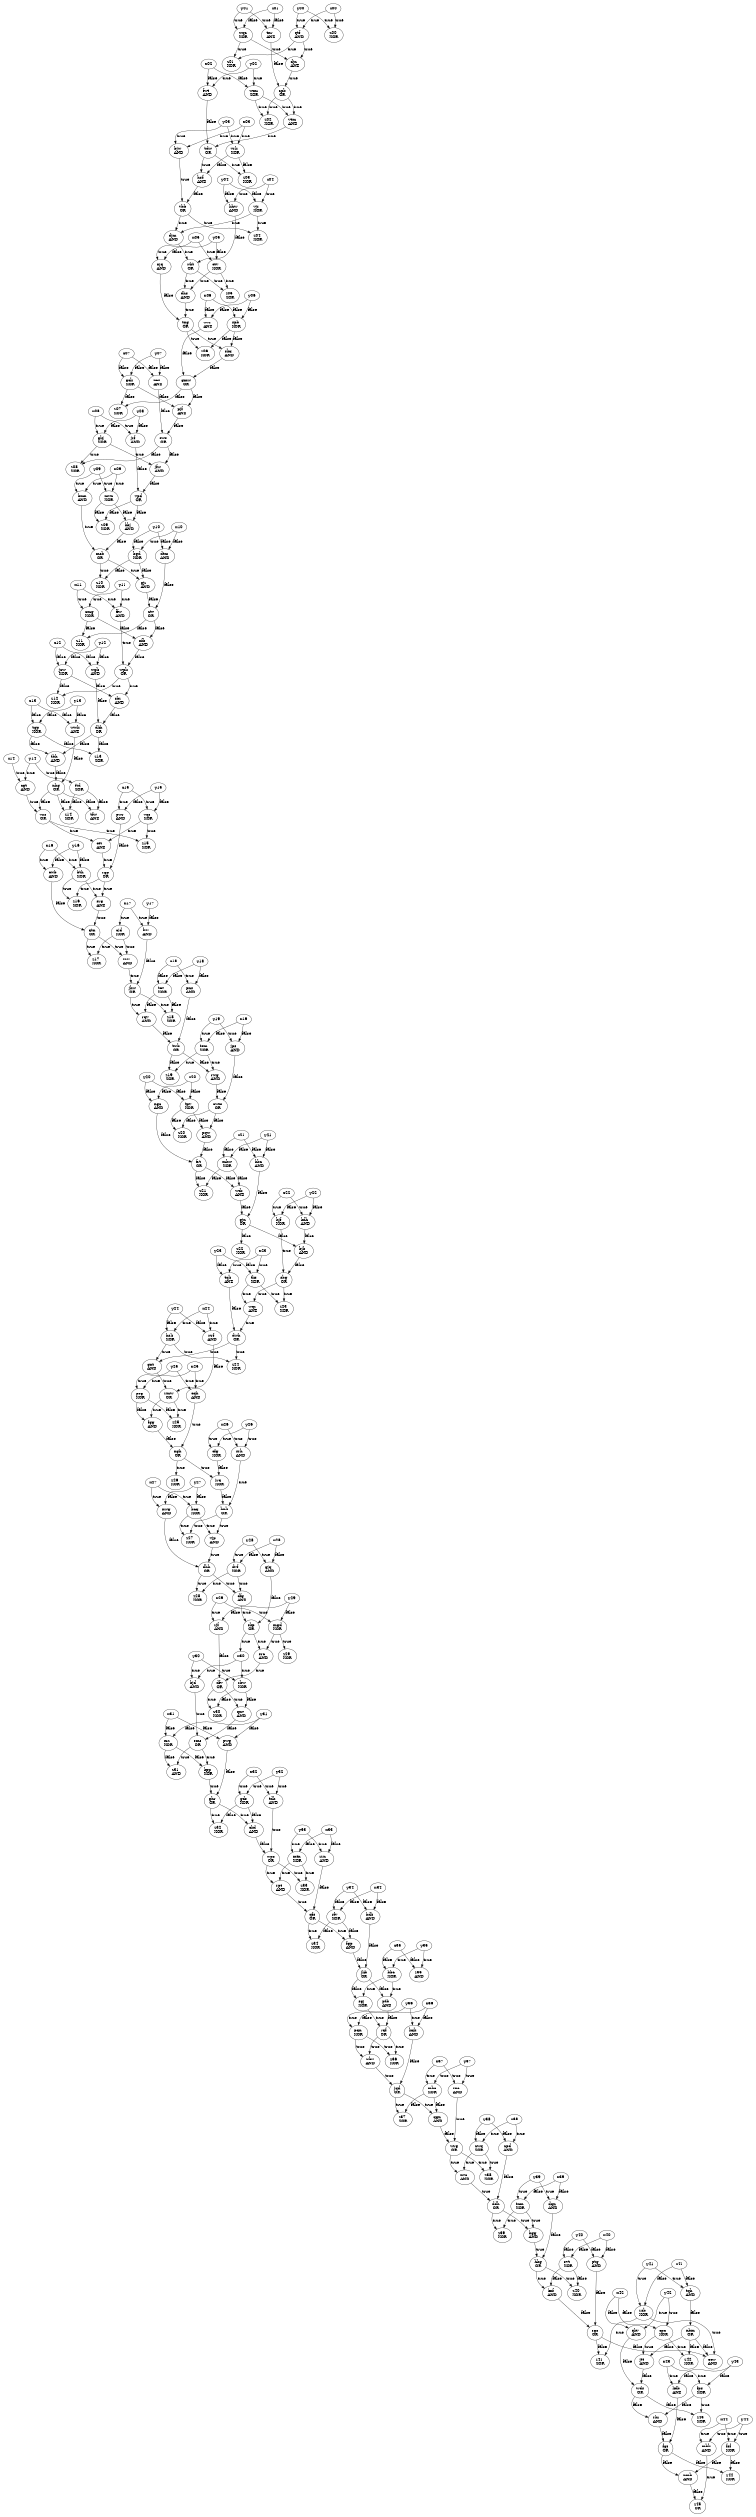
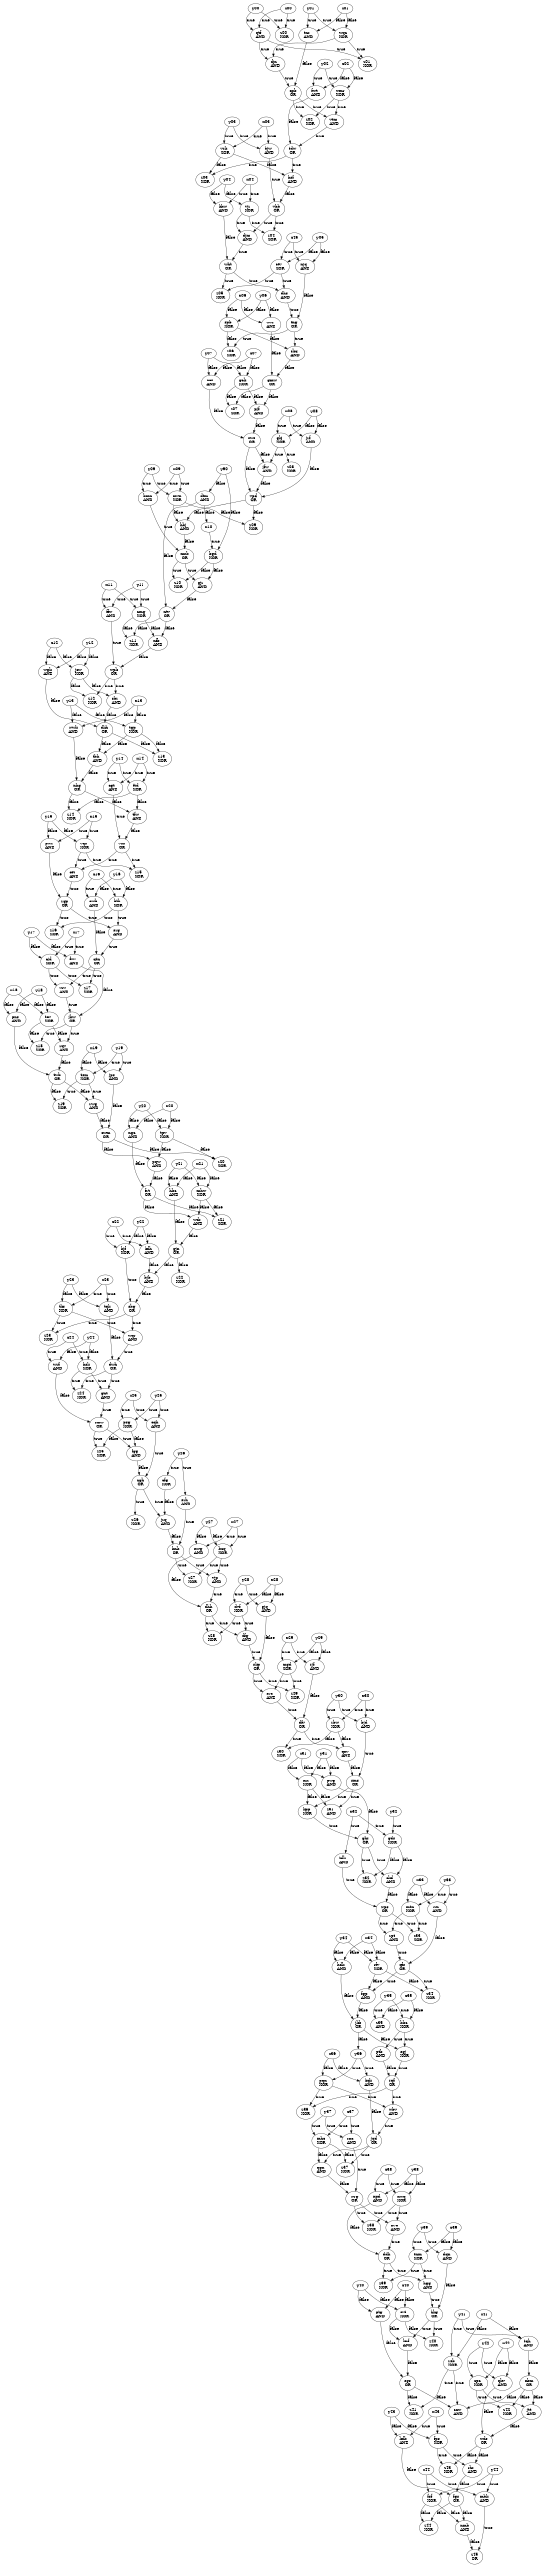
node "x05": label "x05" -> "x45"
edge "sws OR" -> "z08 XOR": now "sws OR" -> "vpd OR"
node "y10": label "y10" -> "y90"
edge "x10" -> "dtm AND": reversed
edge "x14" -> "ttd XOR": added, label "true"
edge "nhg OR" -> "vss OR": now "tfw AND" -> "vss OR"
edge "y17" -> "cjd XOR": added, label "false"
edge "x18" -> "pns AND": label "true" -> "false"
node "x26": removed
node "jrq XOR": label "jrq XOR" -> "jrq AND"
edge "skp OR" -> "x30": now "skp OR" -> "z29 XOR"
edge "y32" -> "tdk AND": removed, label "true"
edge "jkb OR" -> "ptb AND": now "jkb OR" -> "y36"
edge "fps XOR" -> "rhr AND": label "false" -> "true"
